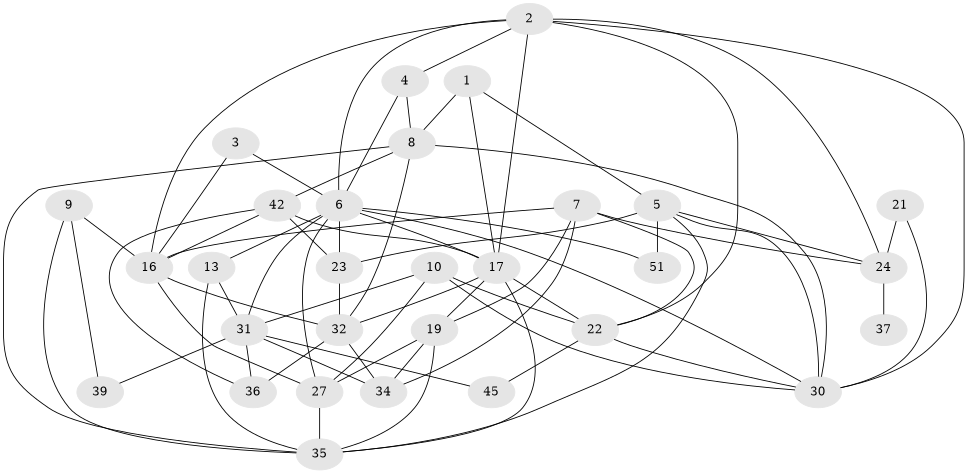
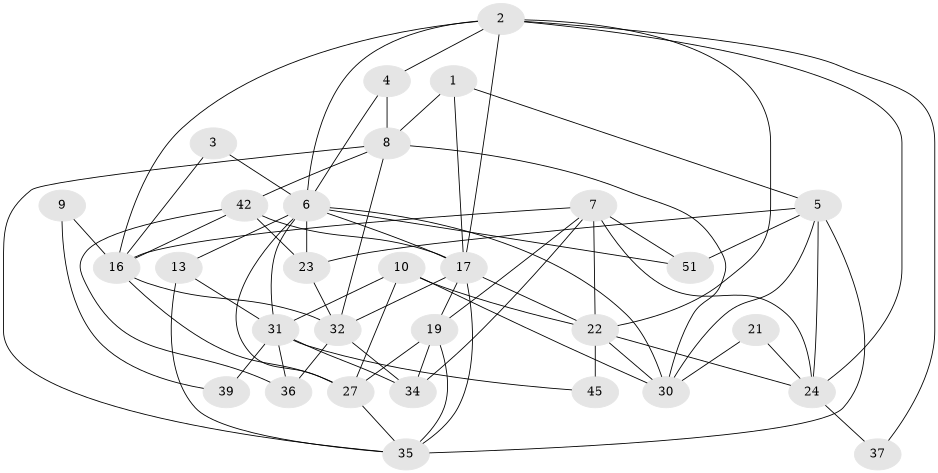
edge "2" -- "30": now "2" -- "37"
edge "7" -- "51": added
edge "22" -- "24": added
edge "9" -- "35": removed
